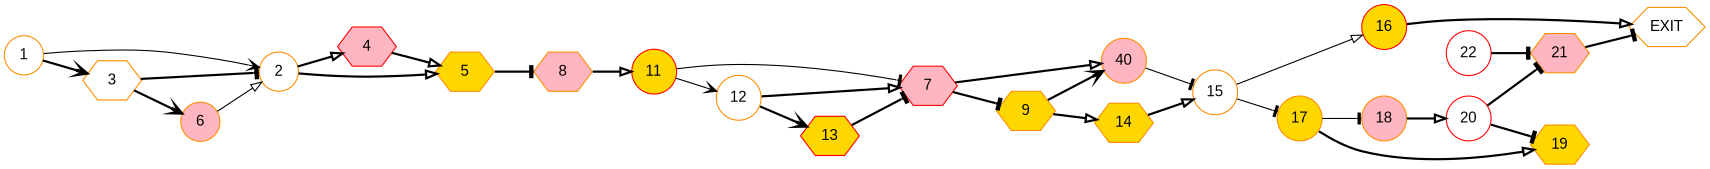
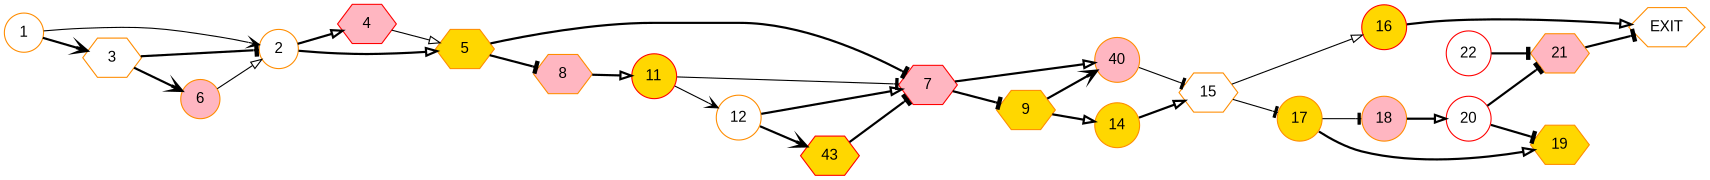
edge "5" -> "7": added
edge "4" -> "5": style bold -> solid
node "15": shape circle -> hexagon
node "14": shape hexagon -> circle
node "13": label "13" -> "43"
